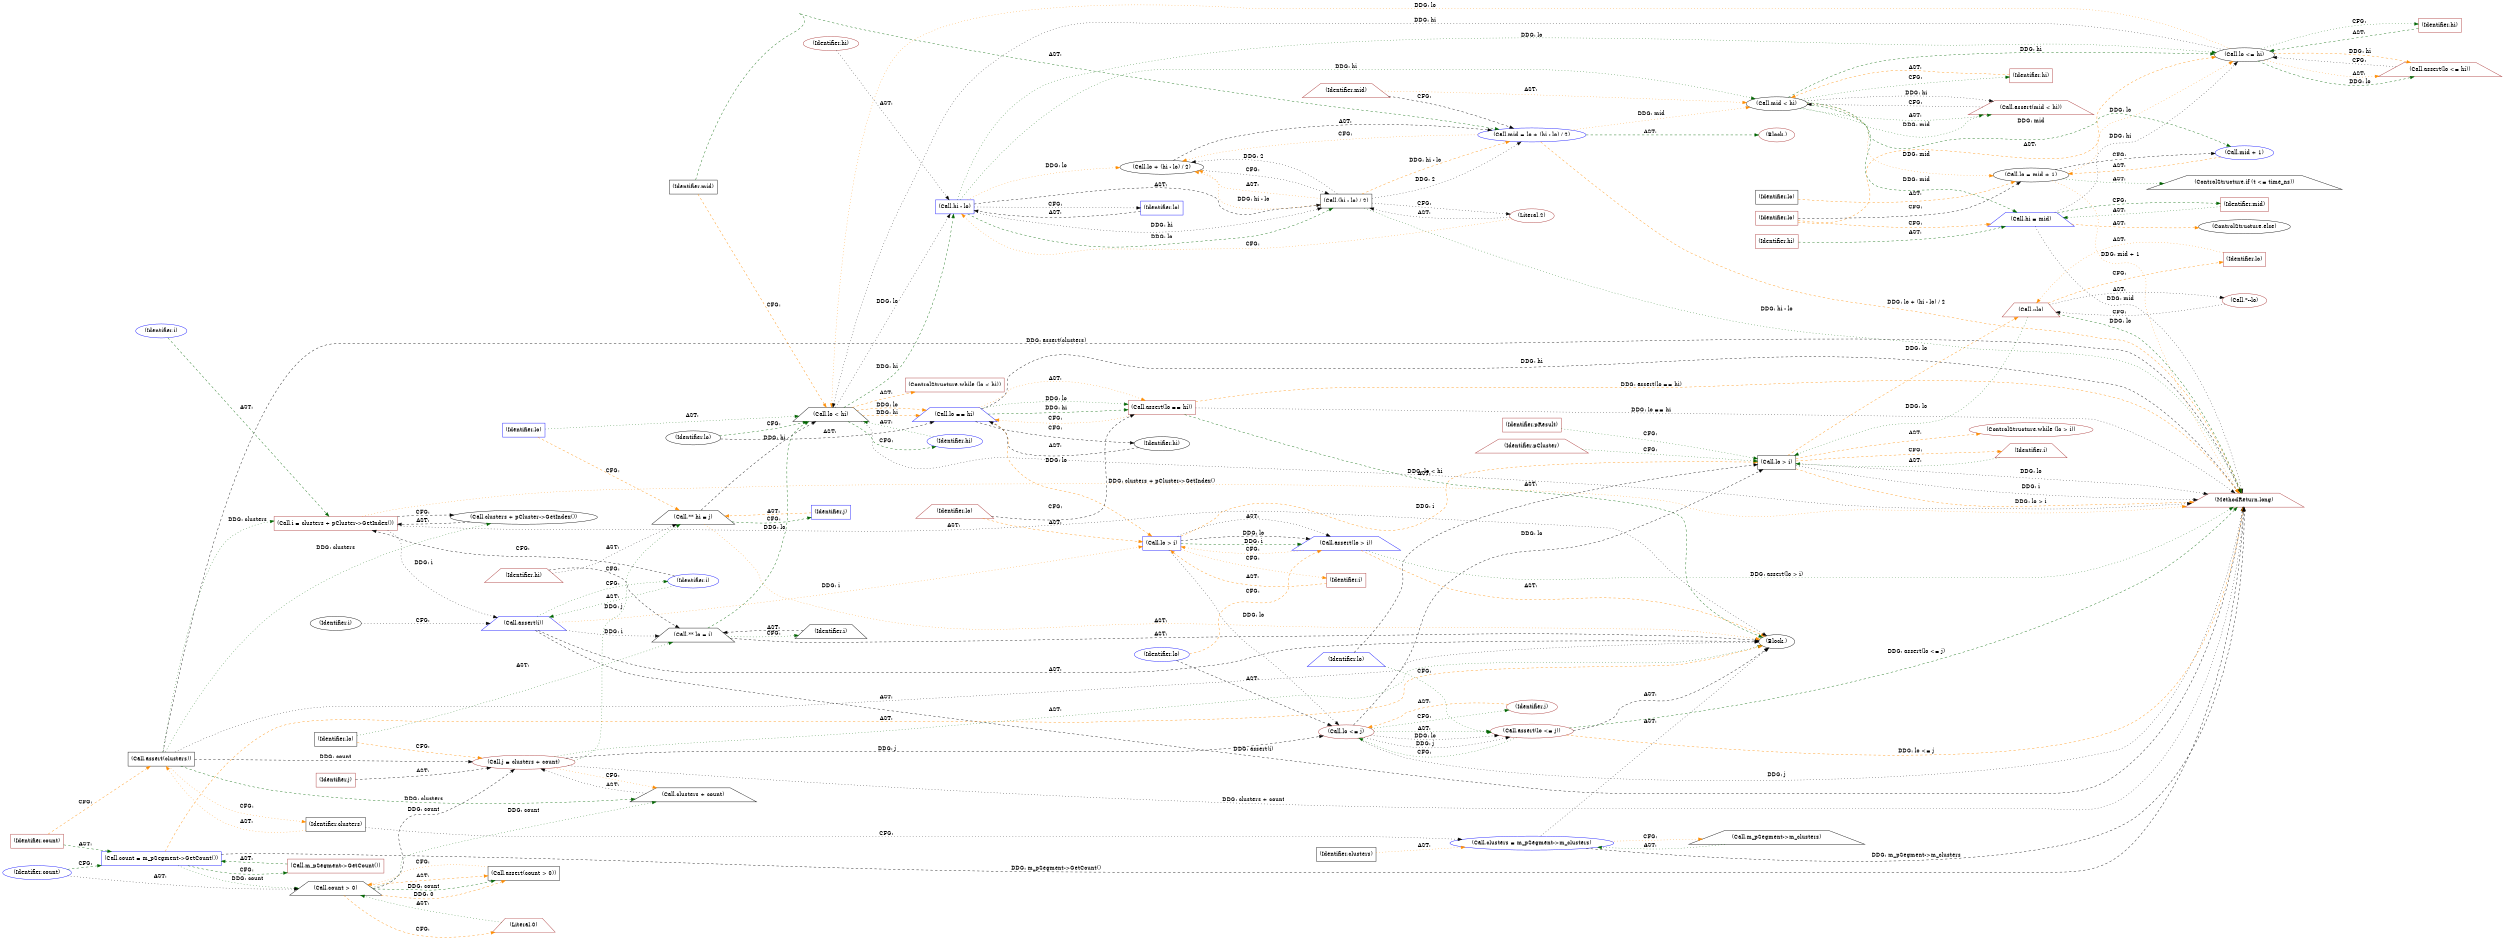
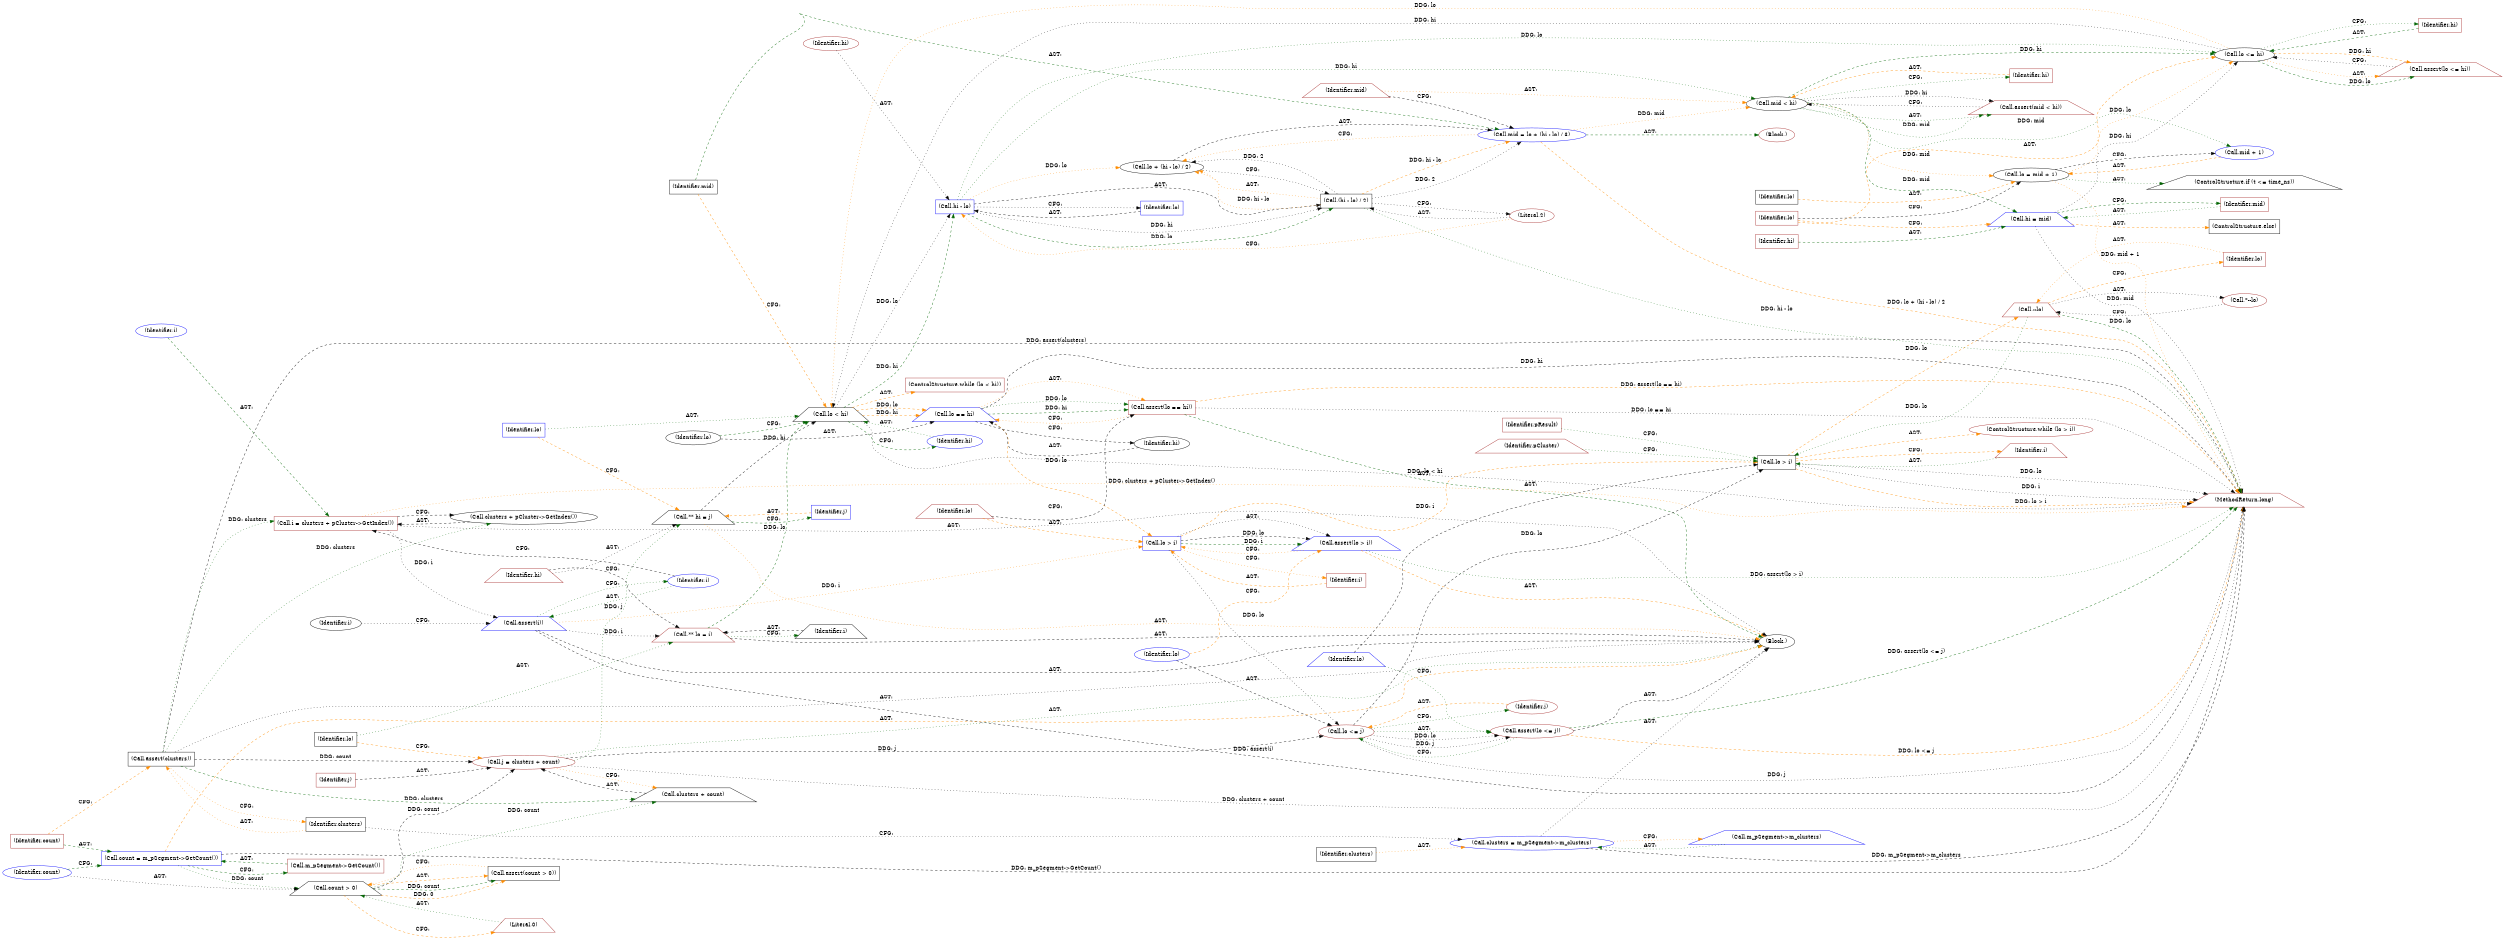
node "(Call,mid = lo + (hi - lo) / 2)": label "(Call,mid = lo + (hi - lo) / 2)" -> "(Call,mid = lo + (hi - lo) / 3)"
edge "(Call,mid < hi)" -> "(Call,mid + 1)": style dashed -> dotted
node "(ControlStructure,else)": shape ellipse -> box
node "(Call,** lo = i)": color black -> brown
edge "(Call,clusters + count)" -> "(Call,j = clusters + count)": style dotted -> dashed
node "(Call,m_pSegment->m_clusters)": color black -> blue
